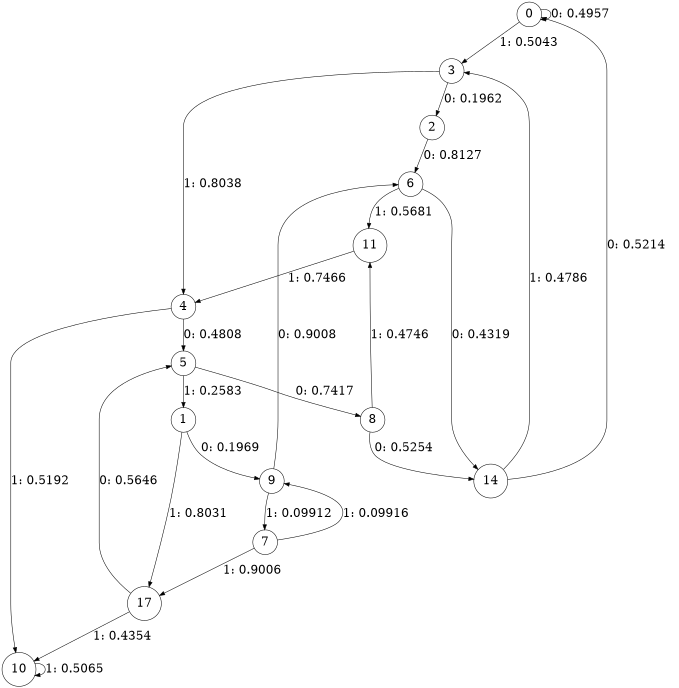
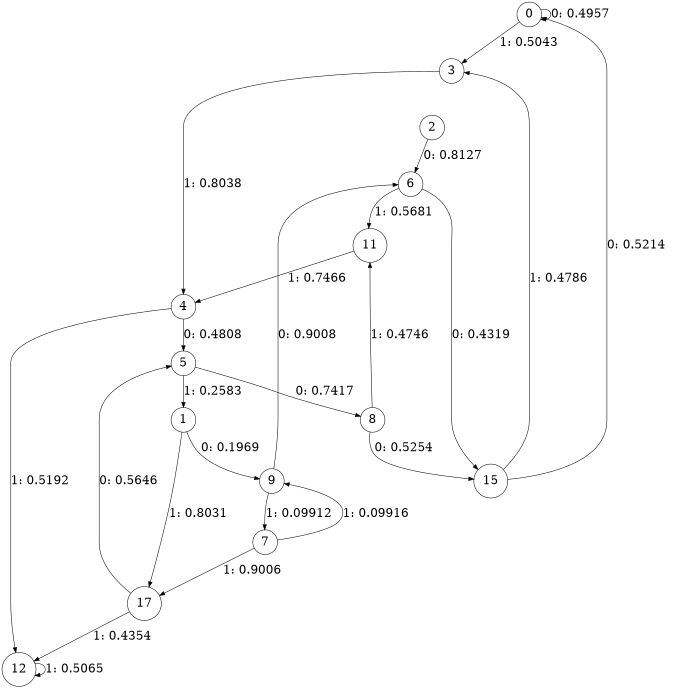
edge "3" -> "2": removed, label "0: 0.1962"
node "14": label "14" -> "15"
node "10": label "10" -> "12"
